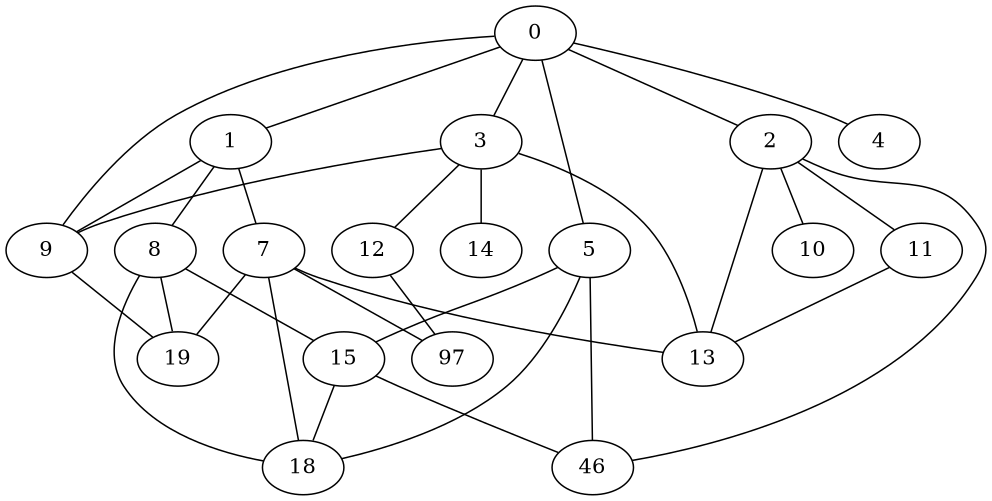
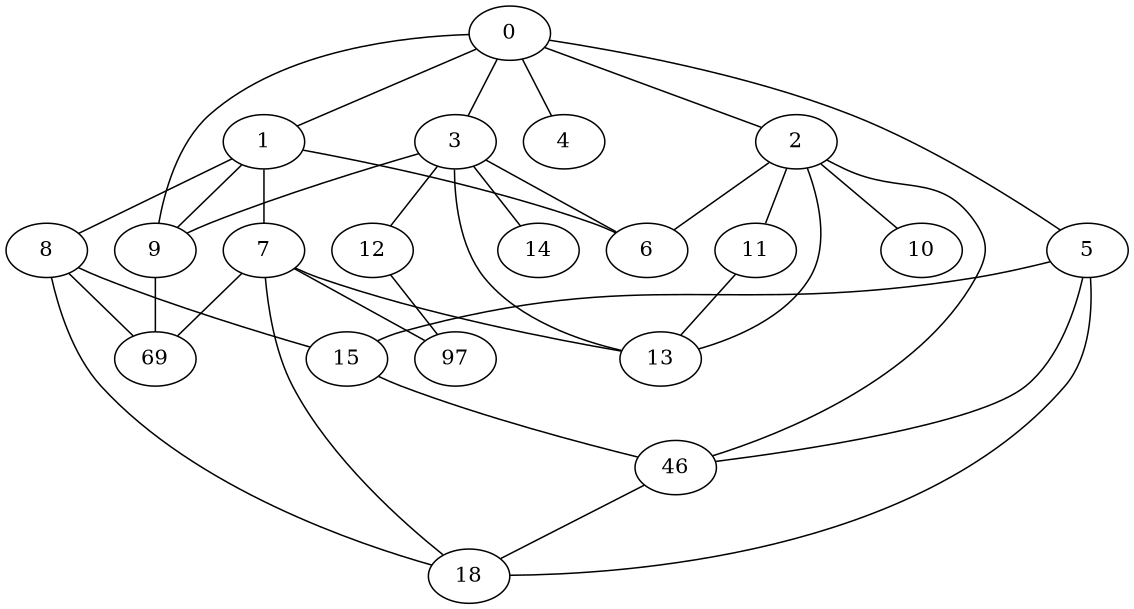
node "6": added
node "19": label "19" -> "69"
edge "15" -- "18": now "46" -- "18"
